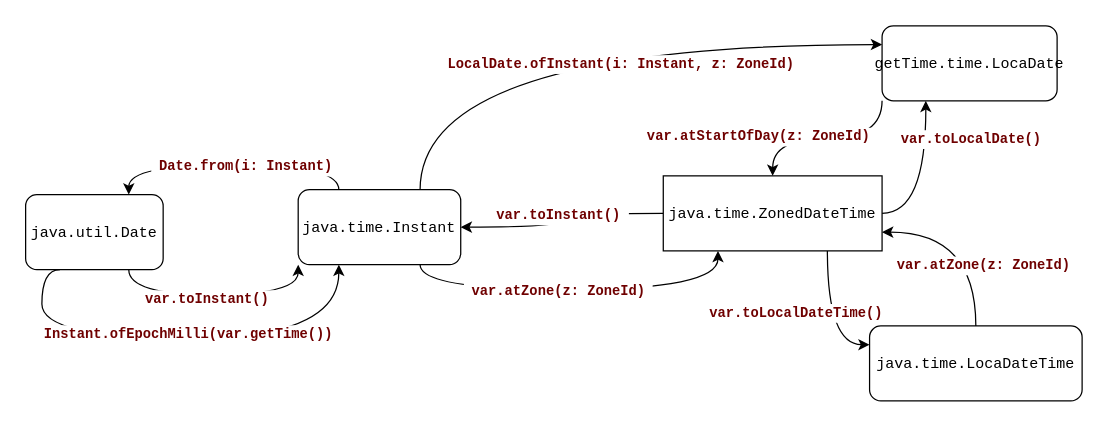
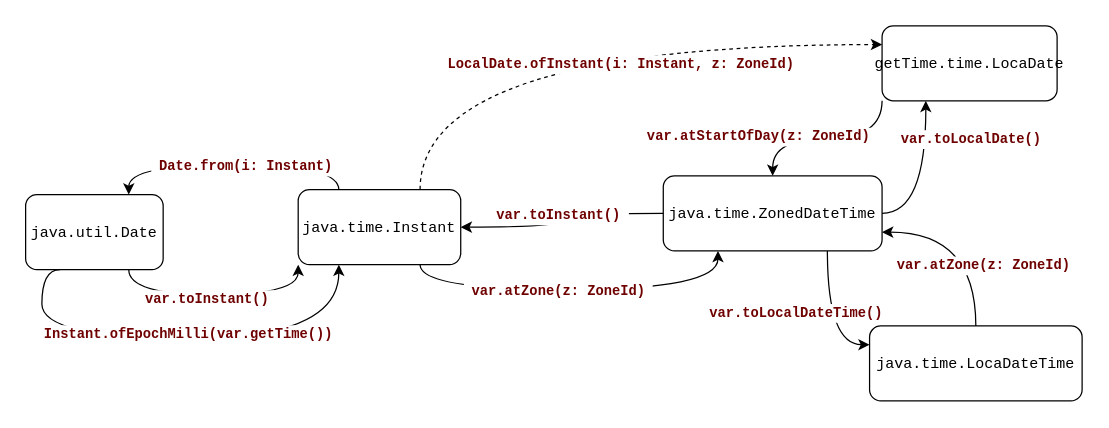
edge "java.time.Instant" -> "getTime.time.LocaDate": style solid -> dashed
node "java.time.ZonedDateTime": shape rectangle -> rounded rectangle
